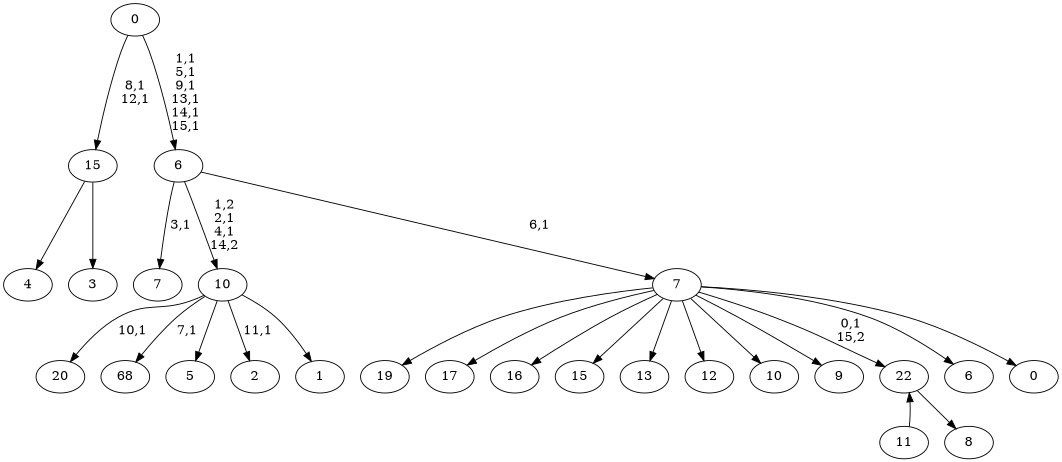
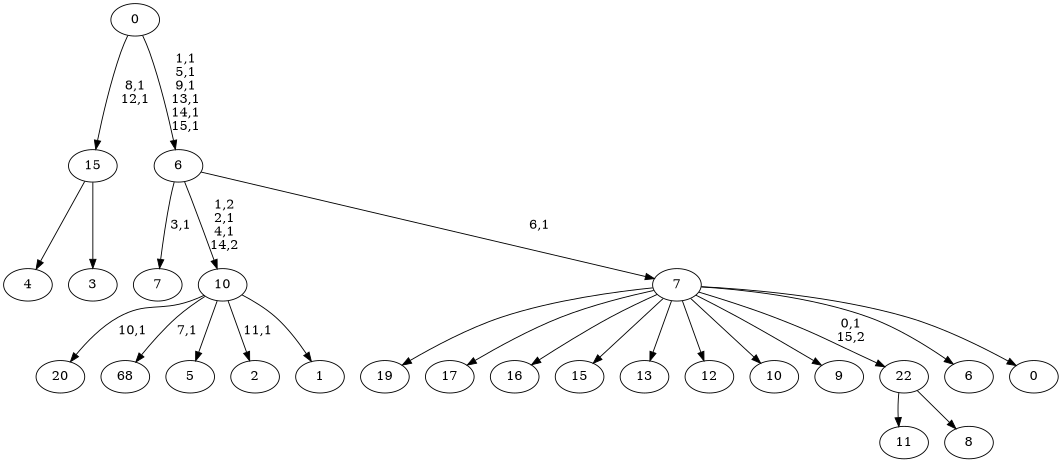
edge "11" -> "22": reversed
